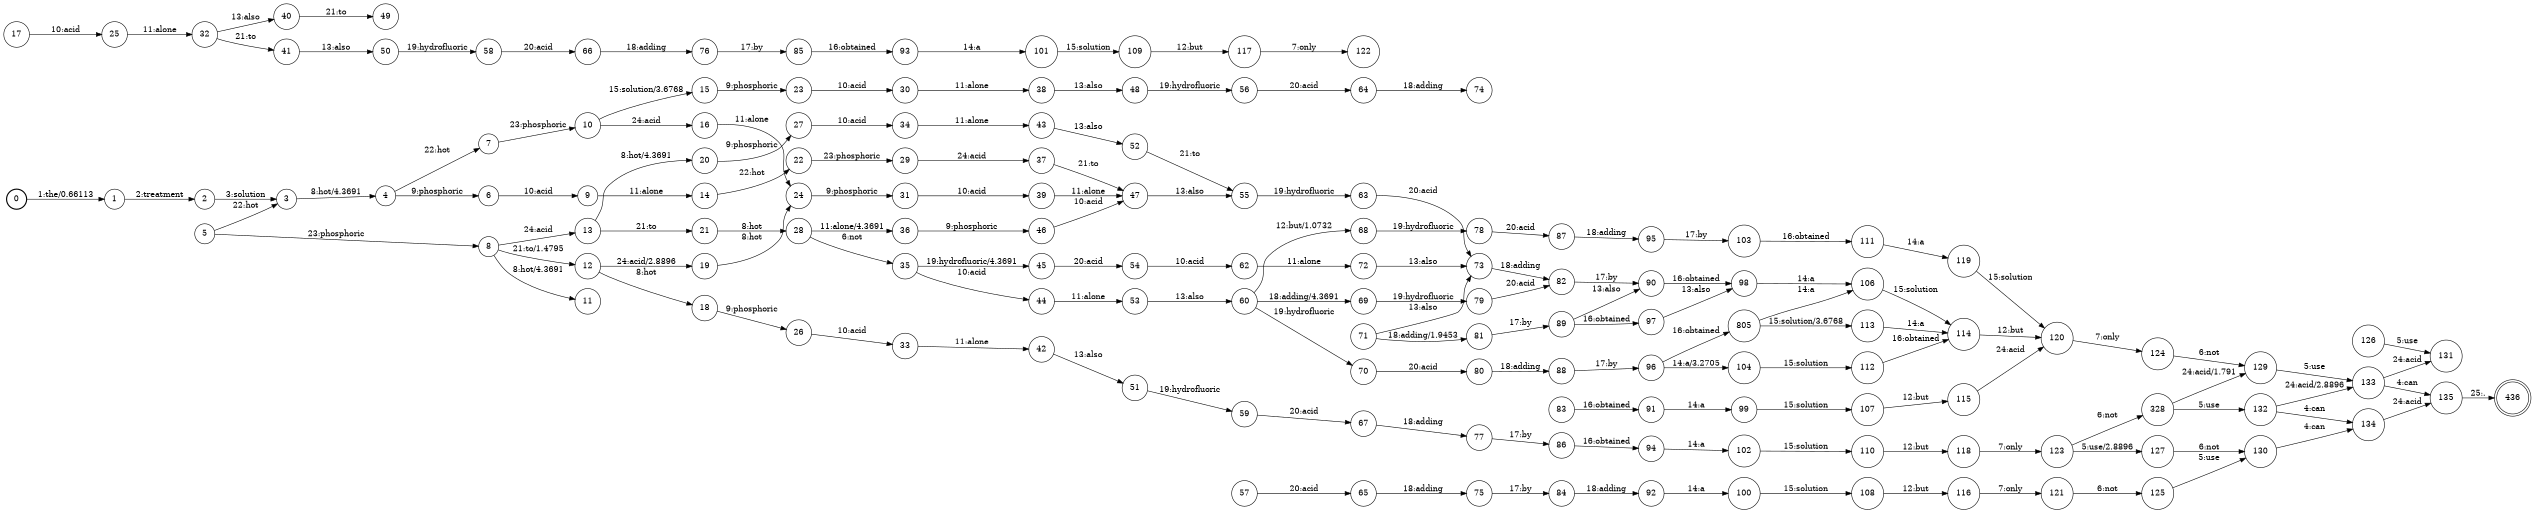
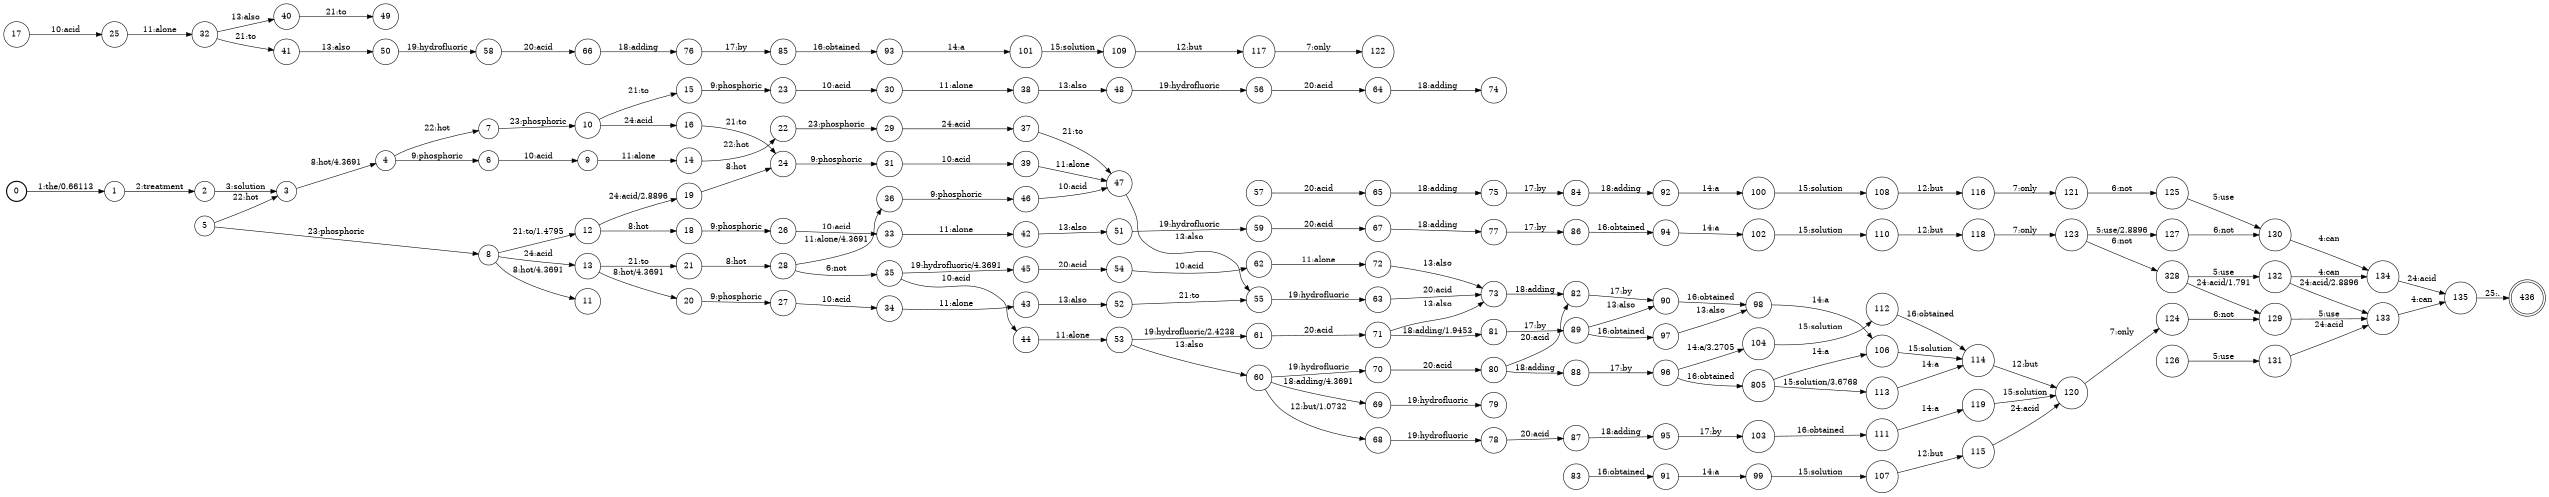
edge "10" -> "15": label "15:solution/3.6768" -> "21:to"
edge "16" -> "24": label "11:alone" -> "21:to"
edge "79" -> "82": now "80" -> "82"
node "61": added
edge "133" -> "131": reversed
